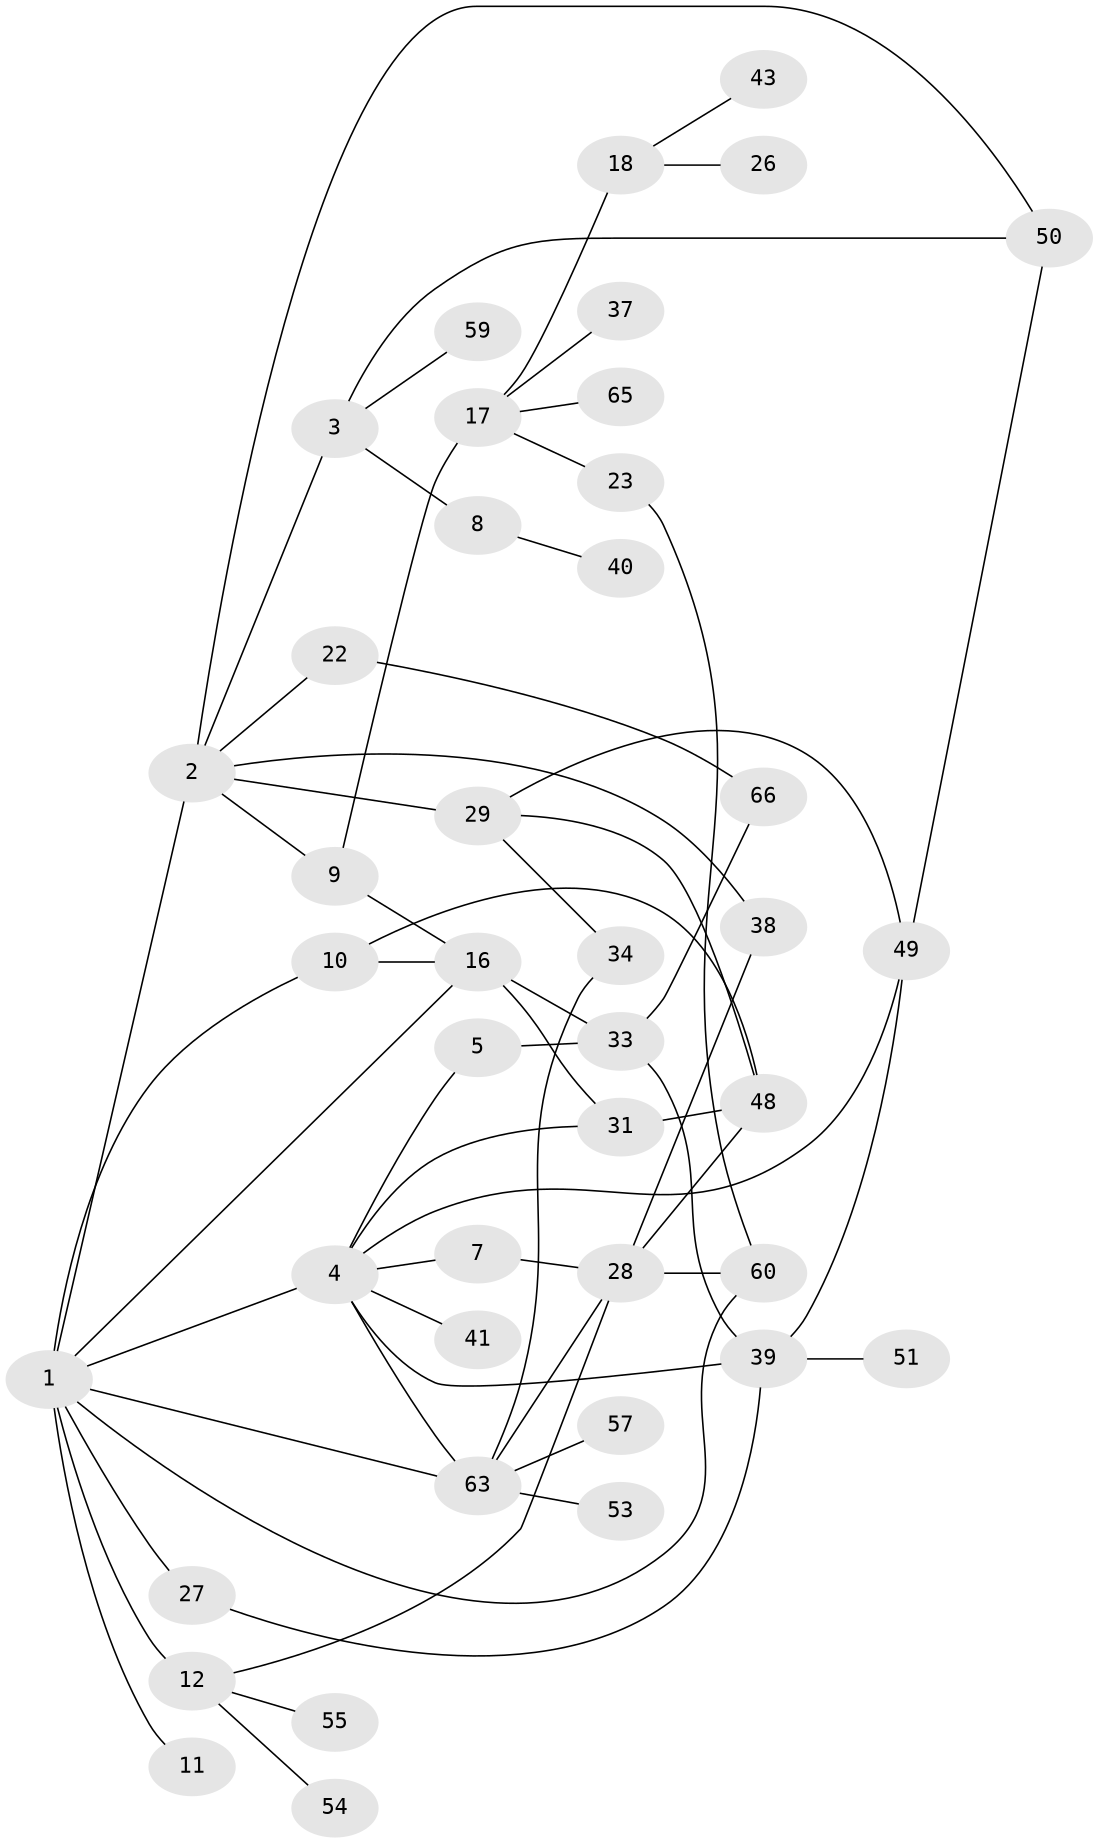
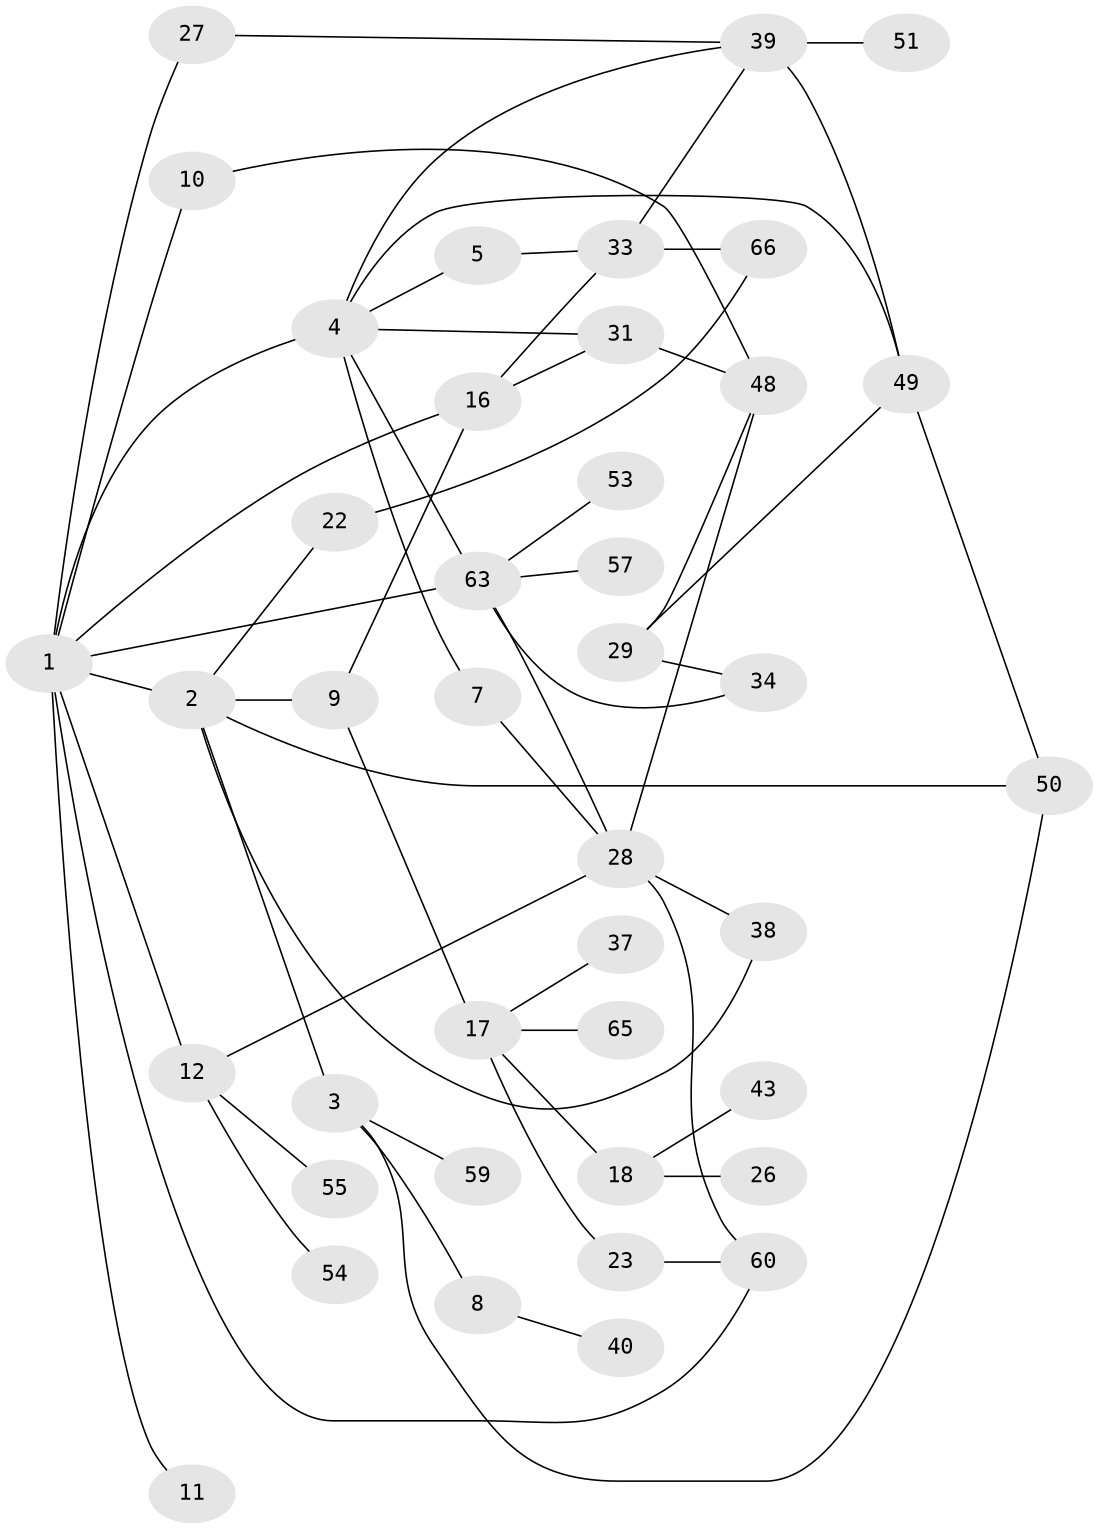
edge "2" -- "29": removed
edge "10" -- "16": removed
node "41": removed
